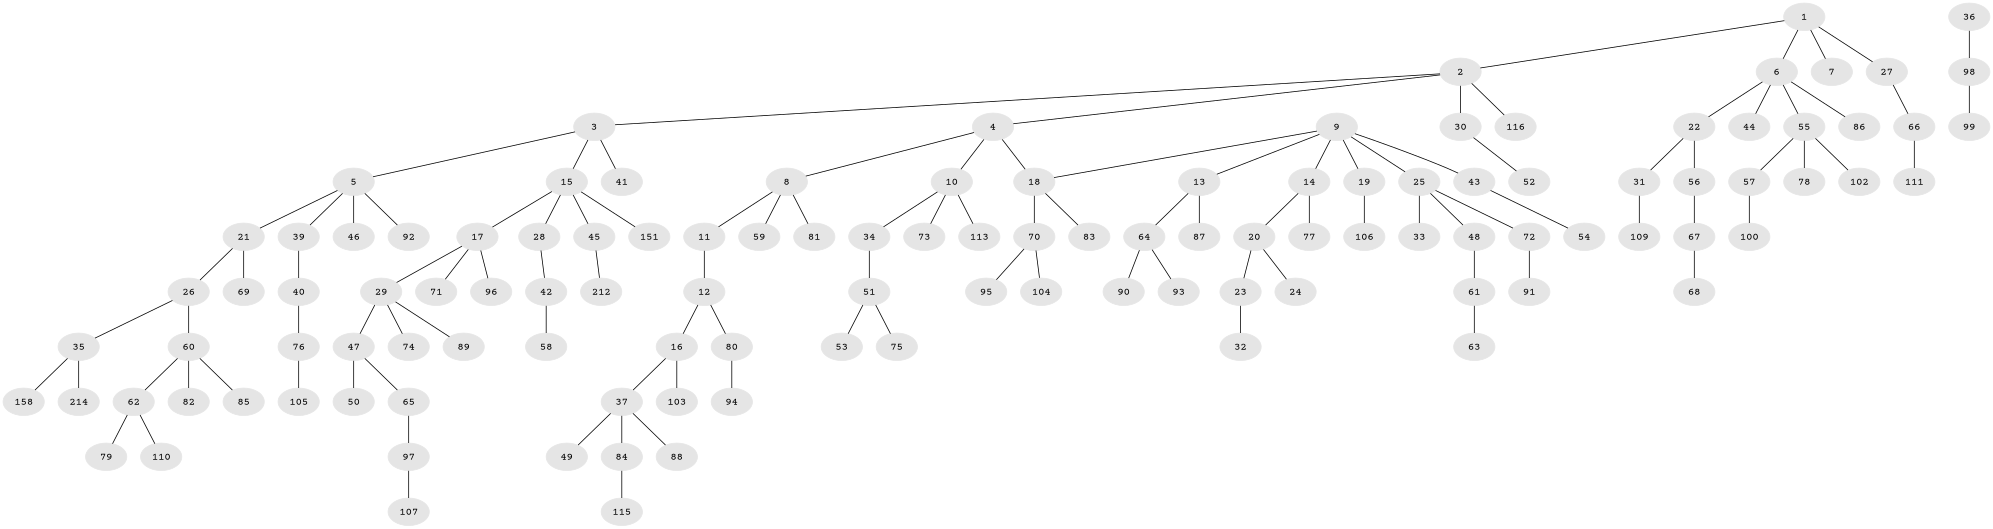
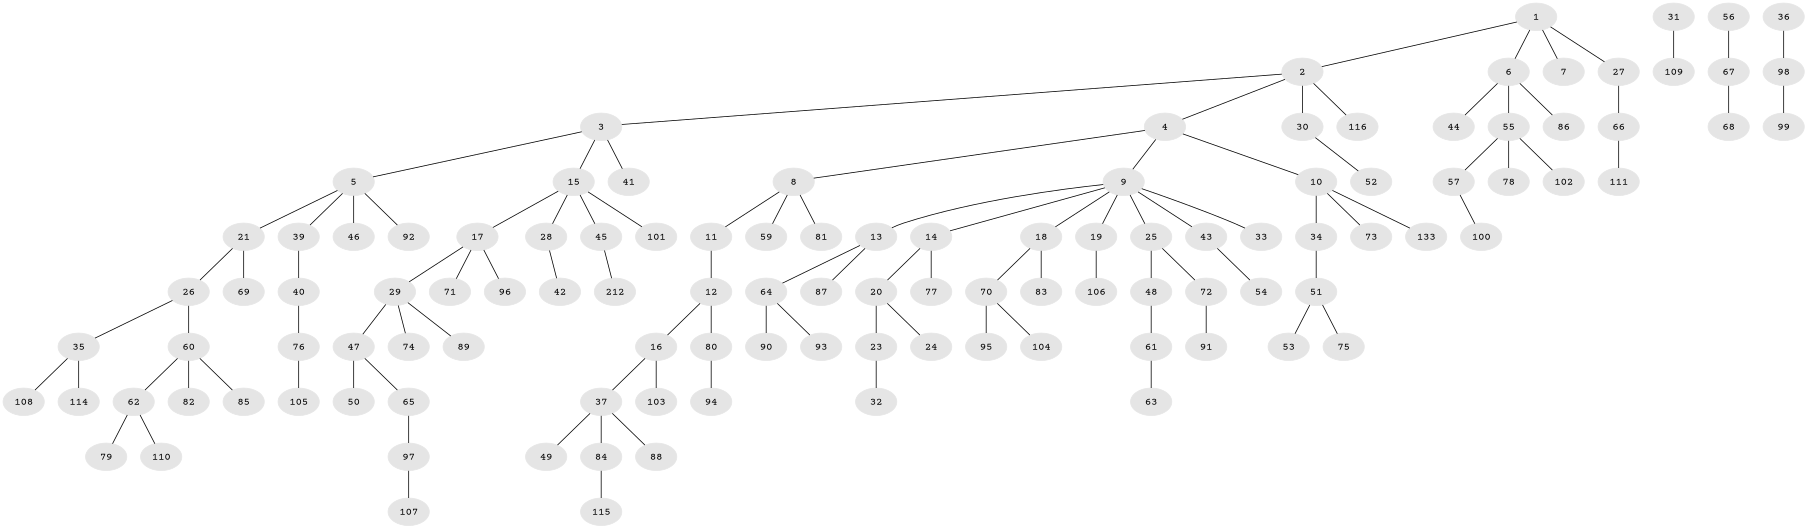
node "22": removed
edge "4" -- "18": now "4" -- "9"
edge "25" -- "33": now "9" -- "33"
node "151": label "151" -> "101"
node "113": label "113" -> "133"
node "58": removed
node "158": label "158" -> "108"
node "214": label "214" -> "114"
